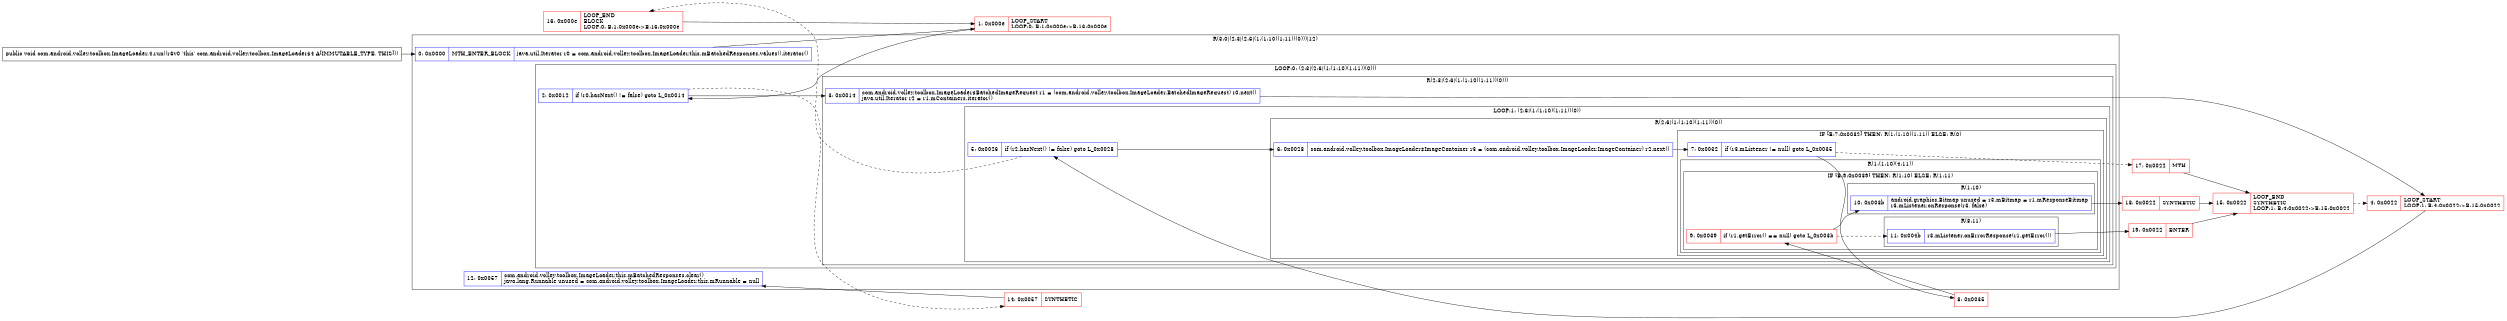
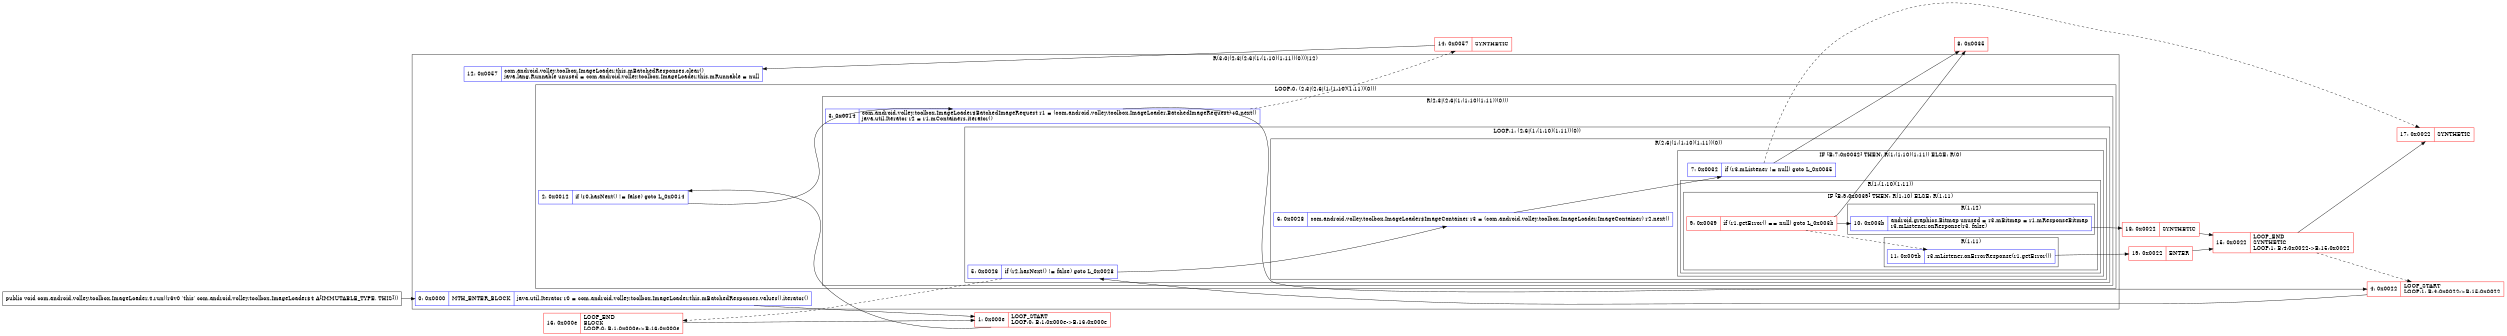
cluster "R(1:(1:10)(4:11))": label "R(1:(1:10)(4:11))" -> "R(1:(1:10)(1:11))"
node "17: 0x0022": text "MTH" -> "SYNTHETIC"
edge "17: 0x0022" -> "15: 0x0022": reversed
cluster "R(1:10)": label "R(1:10)" -> "R(1:12)"
edge "2: 0x0012" -> "14: 0x0057": now "3: 0x0014" -> "14: 0x0057"
cluster "R(8:11)": label "R(8:11)" -> "R(1:11)"
edge "8: 0x0035" -> "9: 0x0039": reversed
